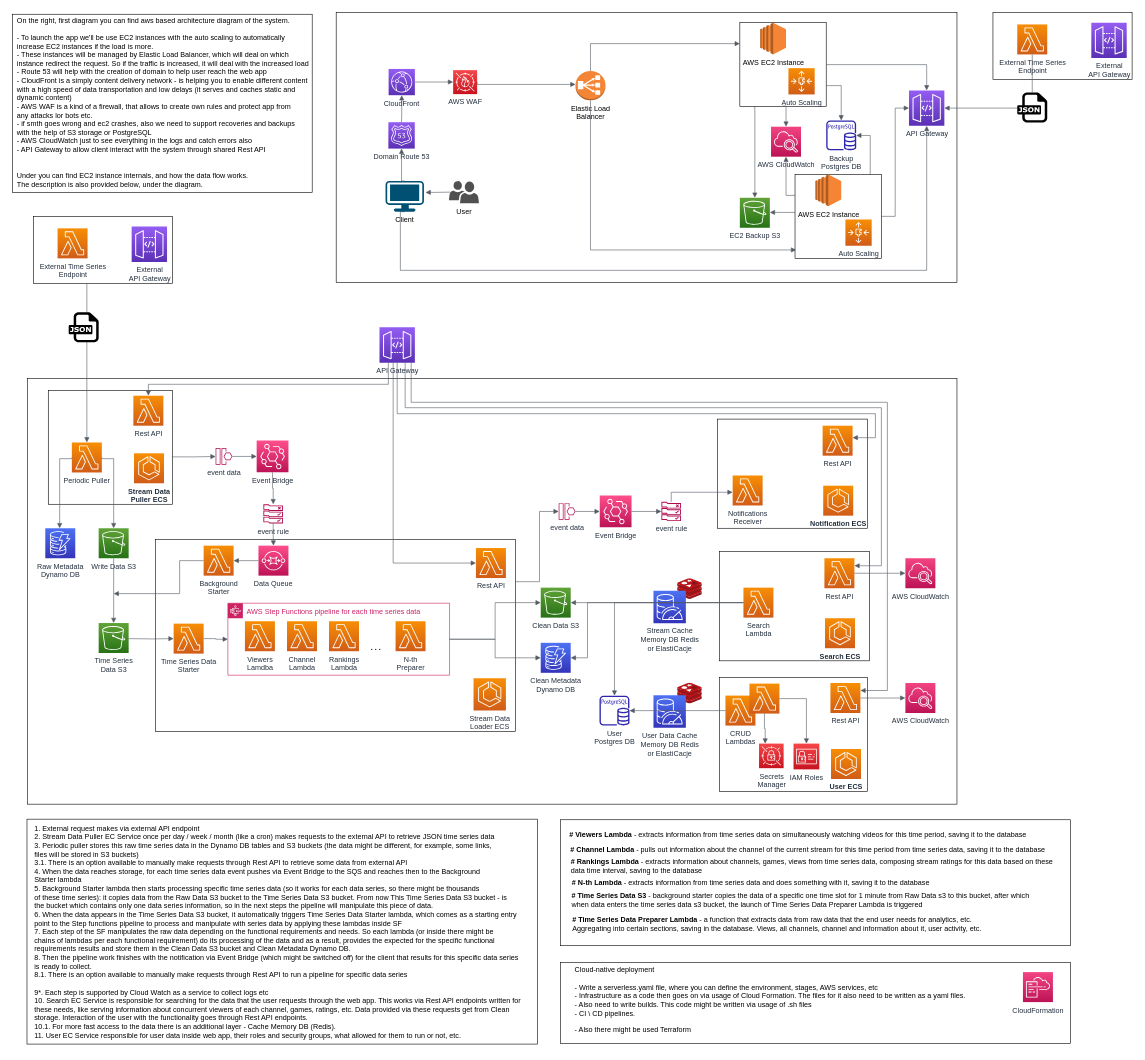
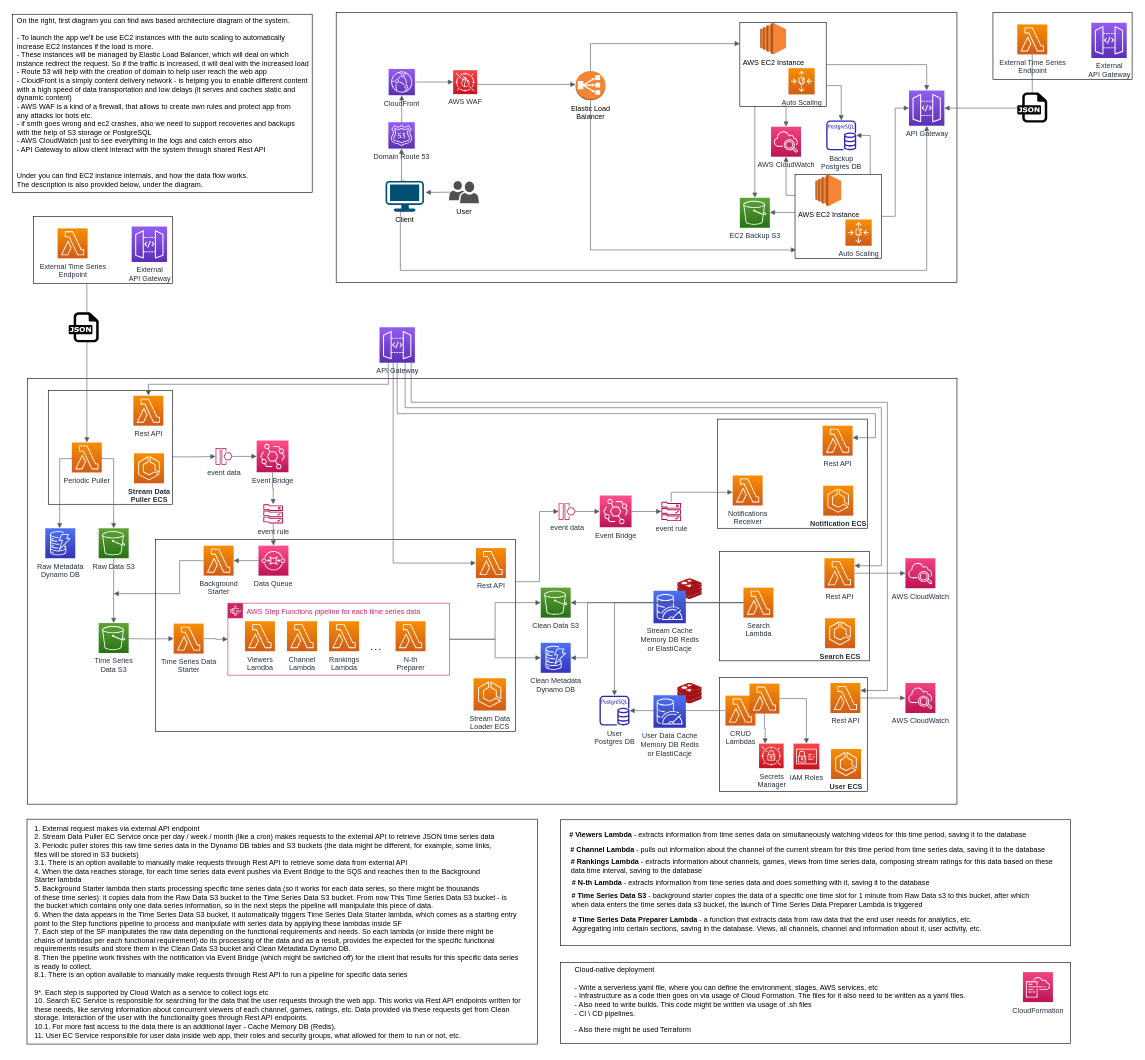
node "Write Data S3": label "Write Data S3" -> "Raw Data S3"
